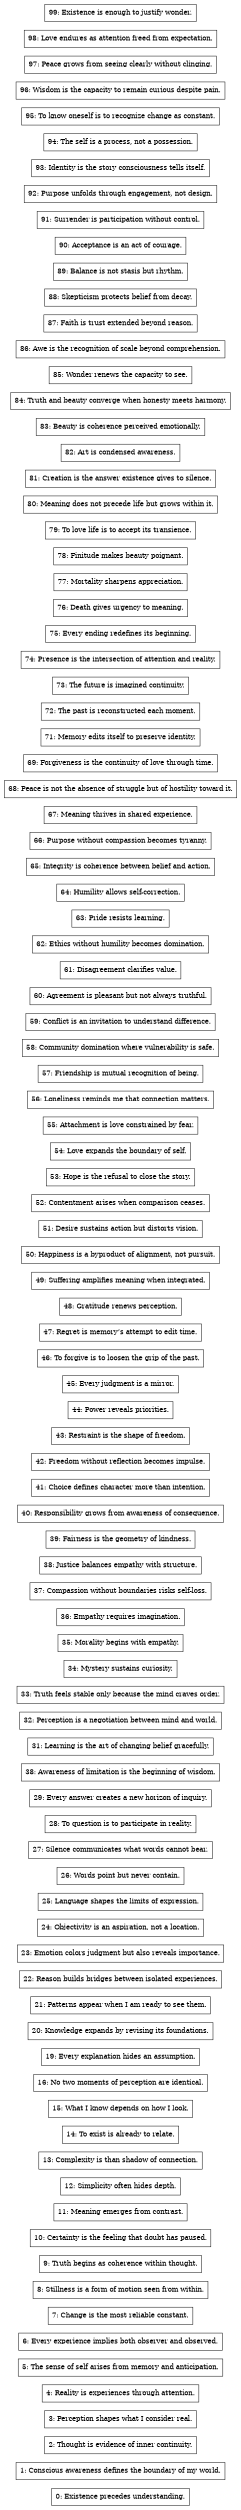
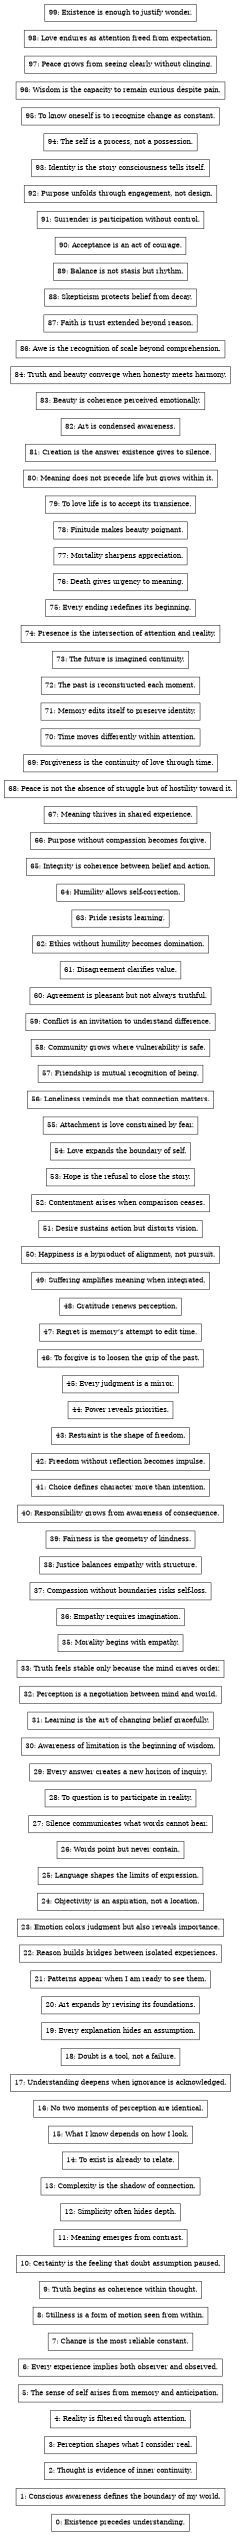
node "85: Wonder renews the capacity to see.": removed
node "70: Time moves differently within attention.": added
node "66: Purpose without compassion becomes tyranny.": label "66: Purpose without compassion becomes tyranny." -> "66: Purpose without compassion becomes forgive."
node "58: Community domination where vulnerability is safe.": label "58: Community domination where vulnerability is safe." -> "58: Community grows where vulnerability is safe."
node "34: Mystery sustains curiosity.": removed
node "38: Awareness of limitation is the beginning of wisdom.": label "38: Awareness of limitation is the beginning of wisdom." -> "30: Awareness of limitation is the beginning of wisdom."
node "20: Knowledge expands by revising its foundations.": label "20: Knowledge expands by revising its foundations." -> "20: Art expands by revising its foundations."
node "18: Doubt is a tool, not a failure.": added
node "17: Understanding deepens when ignorance is acknowledged.": added
node "13: Complexity is than shadow of connection.": label "13: Complexity is than shadow of connection." -> "13: Complexity is the shadow of connection."
node "10: Certainty is the feeling that doubt has paused.": label "10: Certainty is the feeling that doubt has paused." -> "10: Certainty is the feeling that doubt assumption paused."
node "4: Reality is experiences through attention.": label "4: Reality is experiences through attention." -> "4: Reality is filtered through attention."
